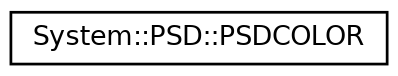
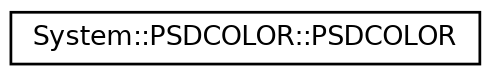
node "System::PSD::PSDCOLOR": label "System::PSD::PSDCOLOR" -> "System::PSDCOLOR::PSDCOLOR"
